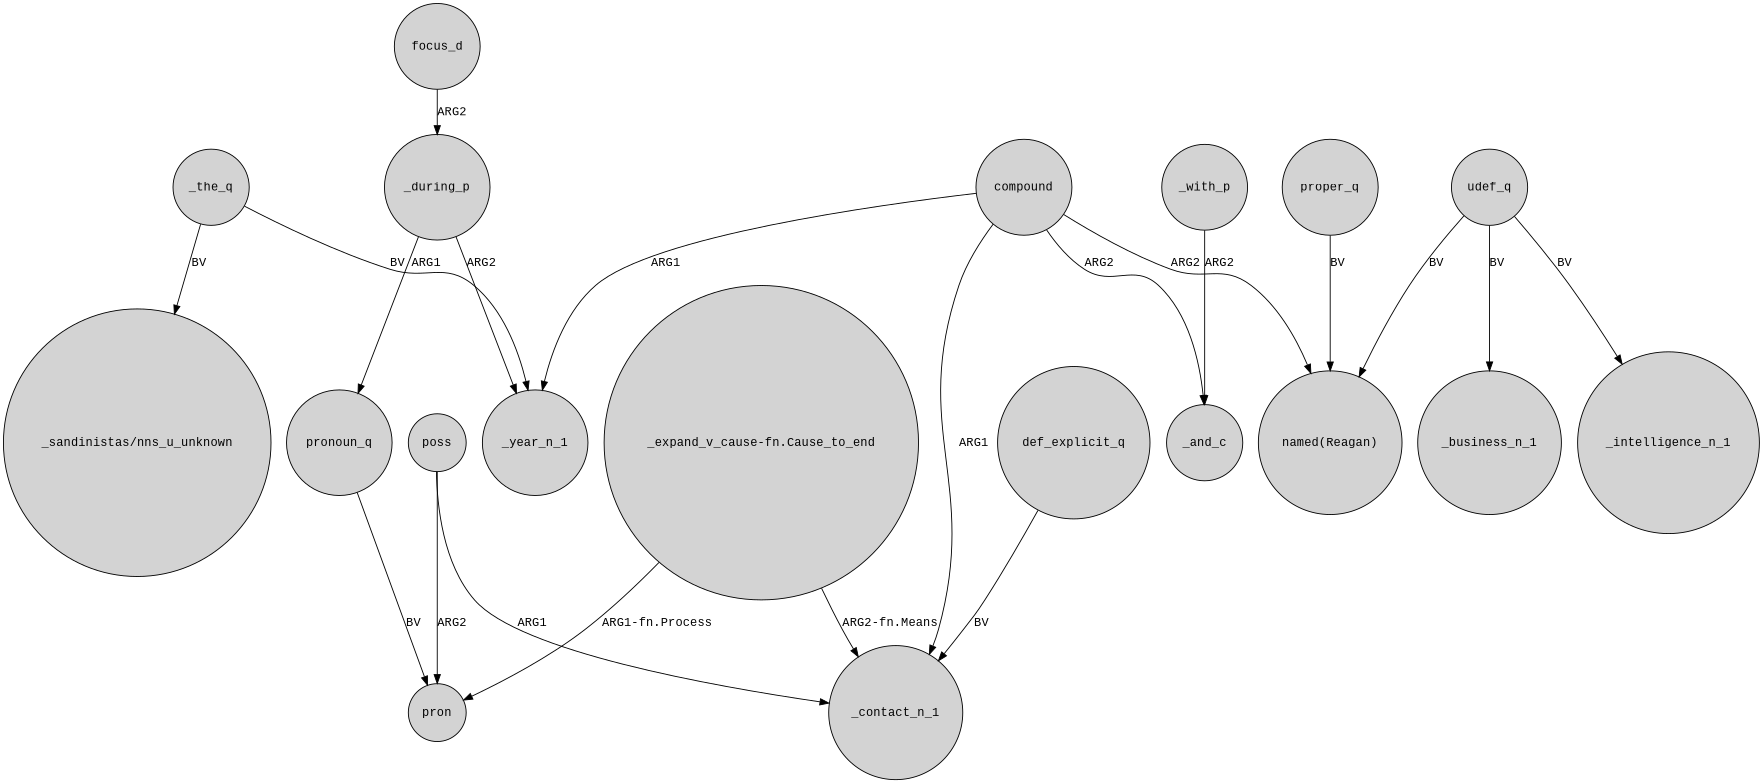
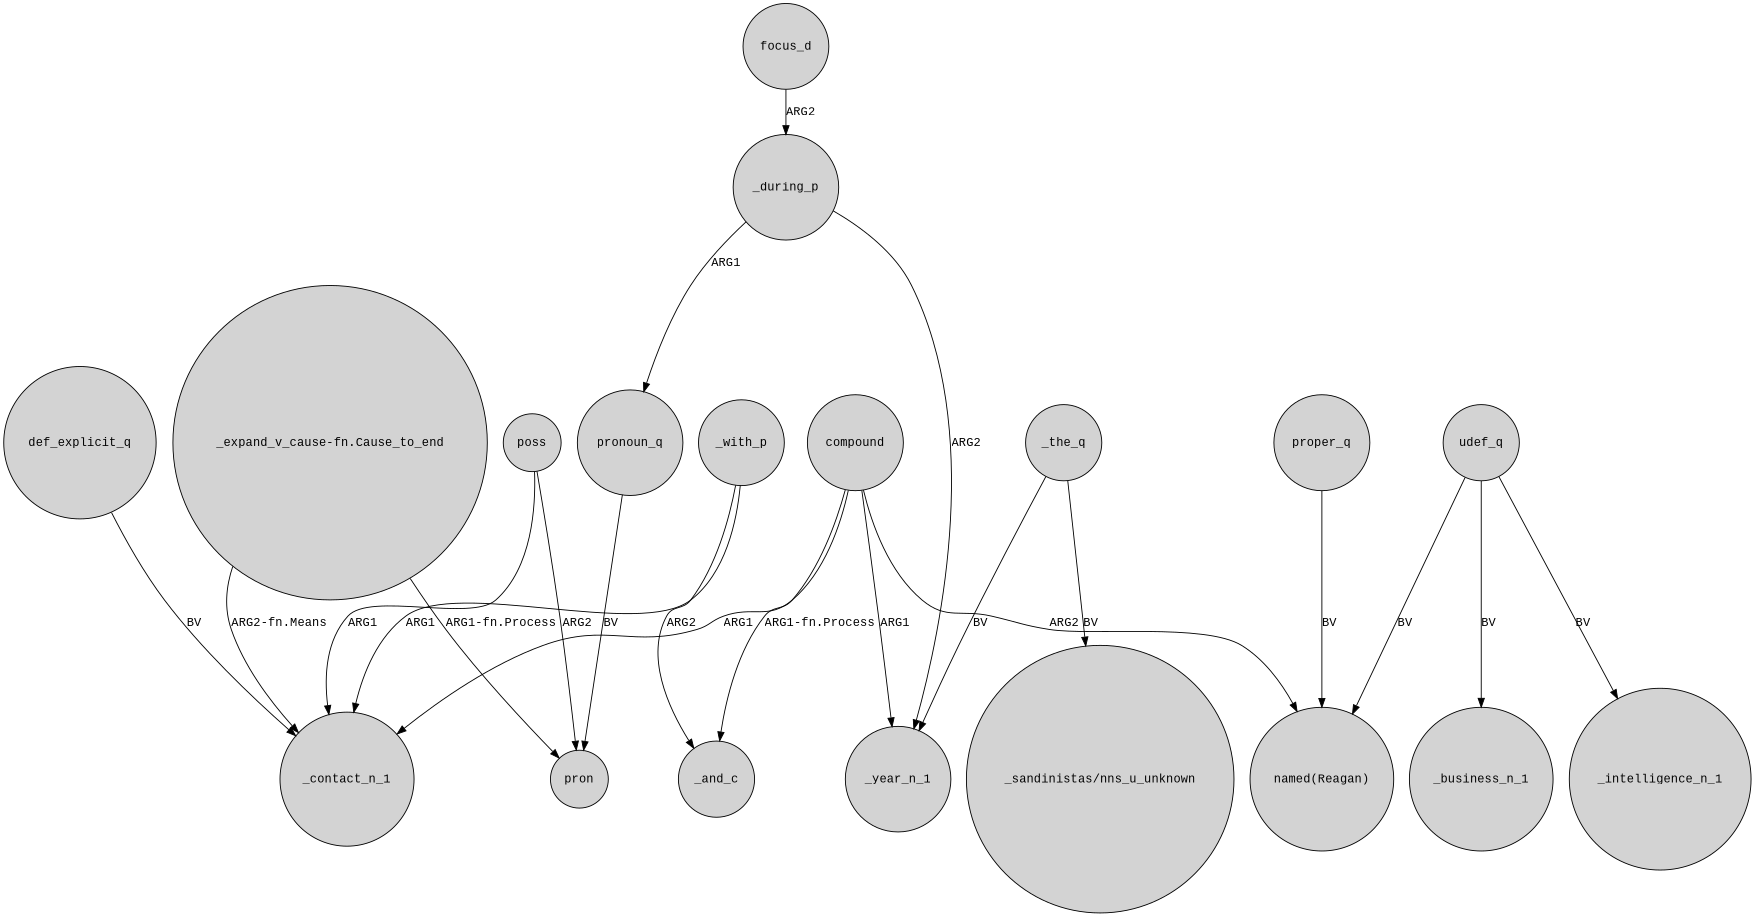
edge "compound" -> "_and_c": label "ARG2" -> "ARG1-fn.Process"
edge "_with_p" -> "_contact_n_1": added, label "ARG1"
